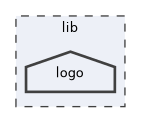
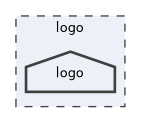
cluster "lib": label "lib" -> "logo"
